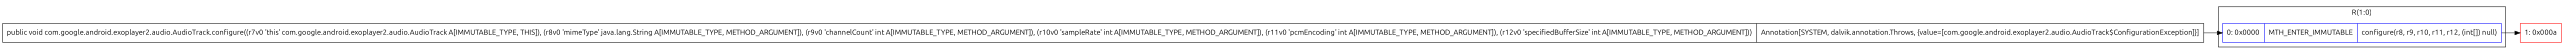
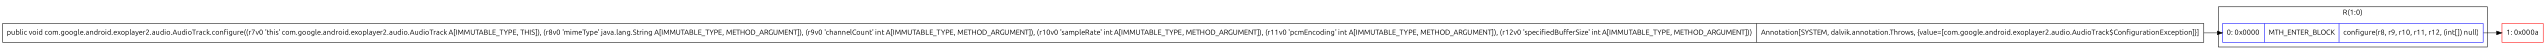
node "0: 0x0000": text "MTH_ENTER_IMMUTABLE" -> "MTH_ENTER_BLOCK"
